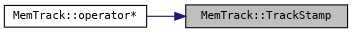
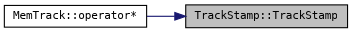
node "MemTrack::TrackStamp": label "MemTrack::TrackStamp" -> "TrackStamp::TrackStamp"
